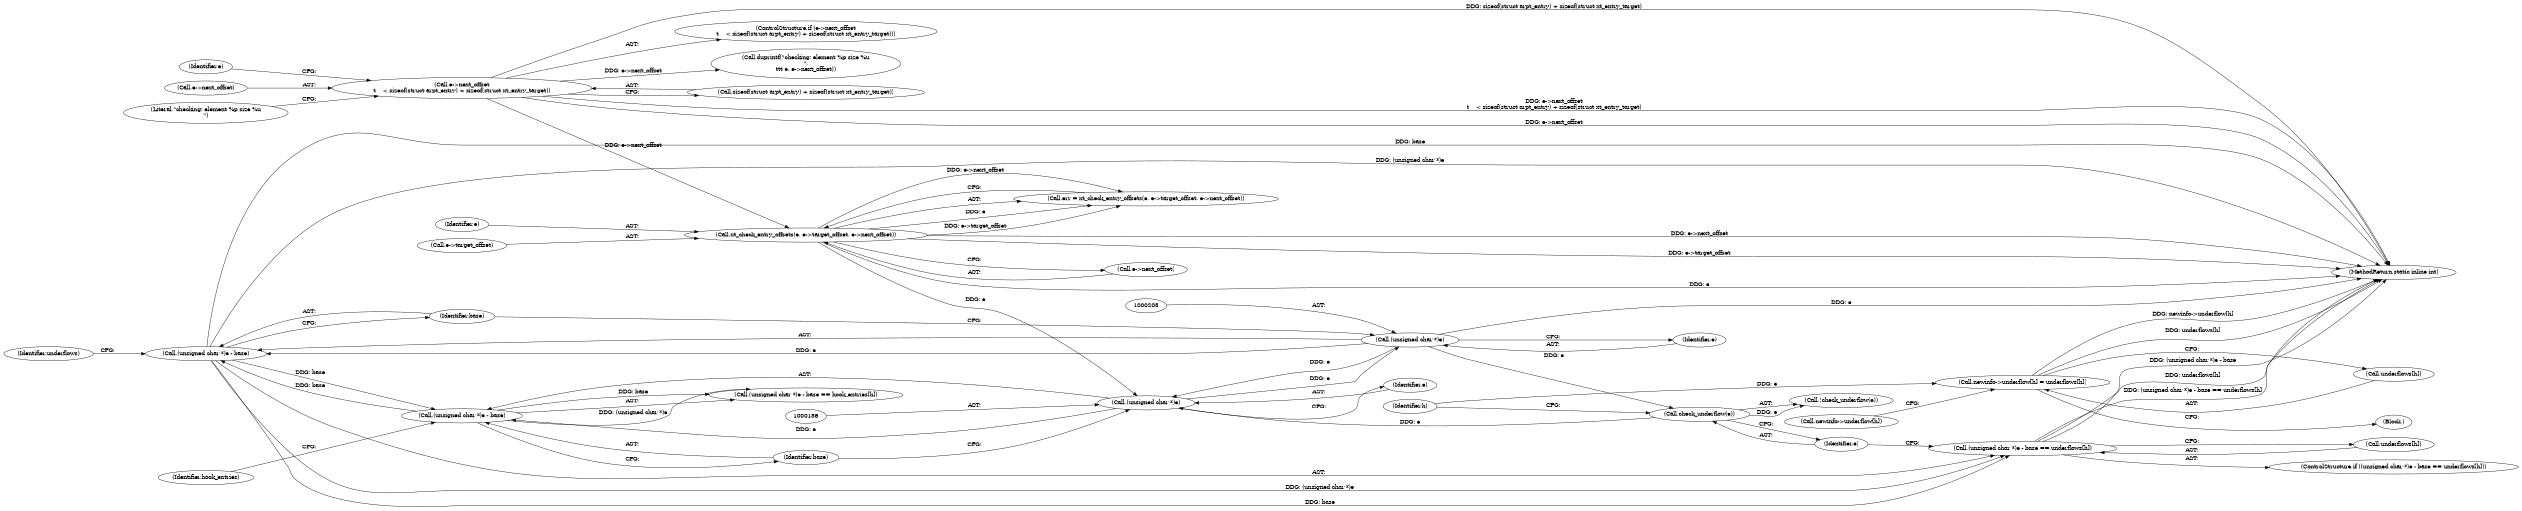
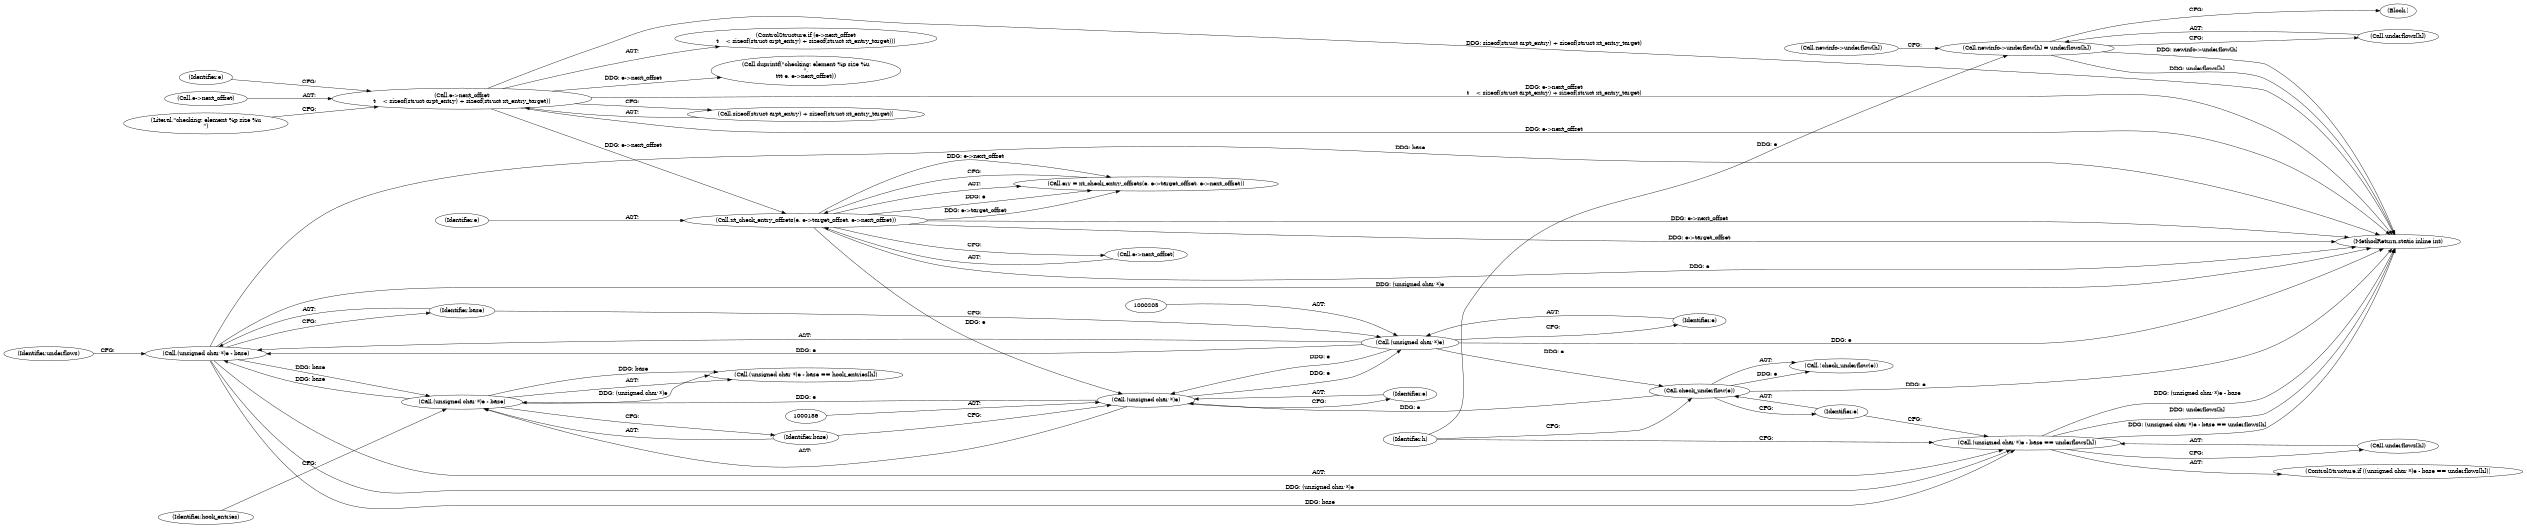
node "(Call,e->target_offset)": removed
edge "(Call,check_underflow(e))" -> "(MethodReturn,static inline int)": added, label "DDG: e"
edge "(Identifier,h)" -> "(Call,(unsigned char *)e - base == underflows[h])": added, label "CFG:"
